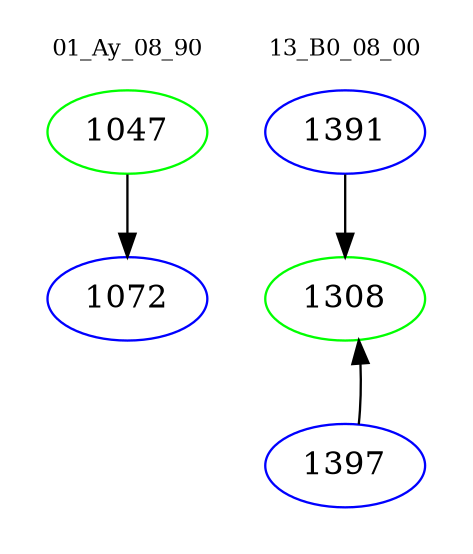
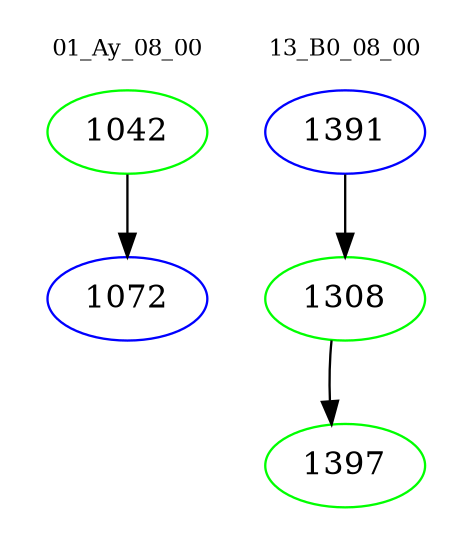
cluster "01_Ay_08_90": label "01_Ay_08_90" -> "01_Ay_08_00"
node "1047": label "1047" -> "1042"
edge "1397" -> "1308": reversed
node "1397": color blue -> green
